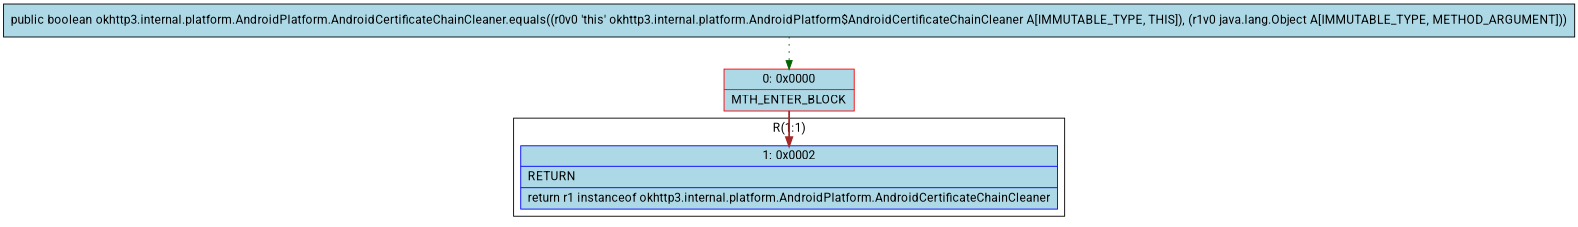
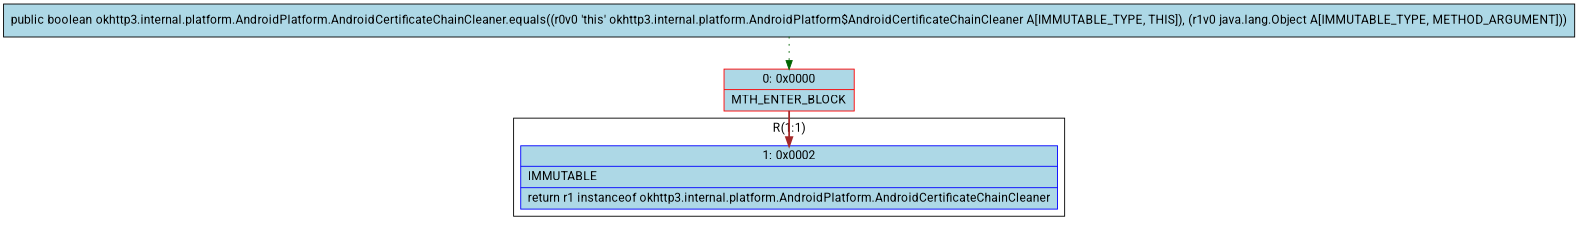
node "1: 0x0002": text "RETURN" -> "IMMUTABLE"
